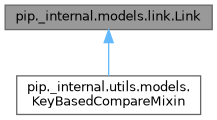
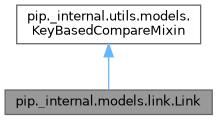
edge "pip._internal.utils.models. KeyBasedCompareMixin" -> "pip._internal.models.link.Link": reversed
